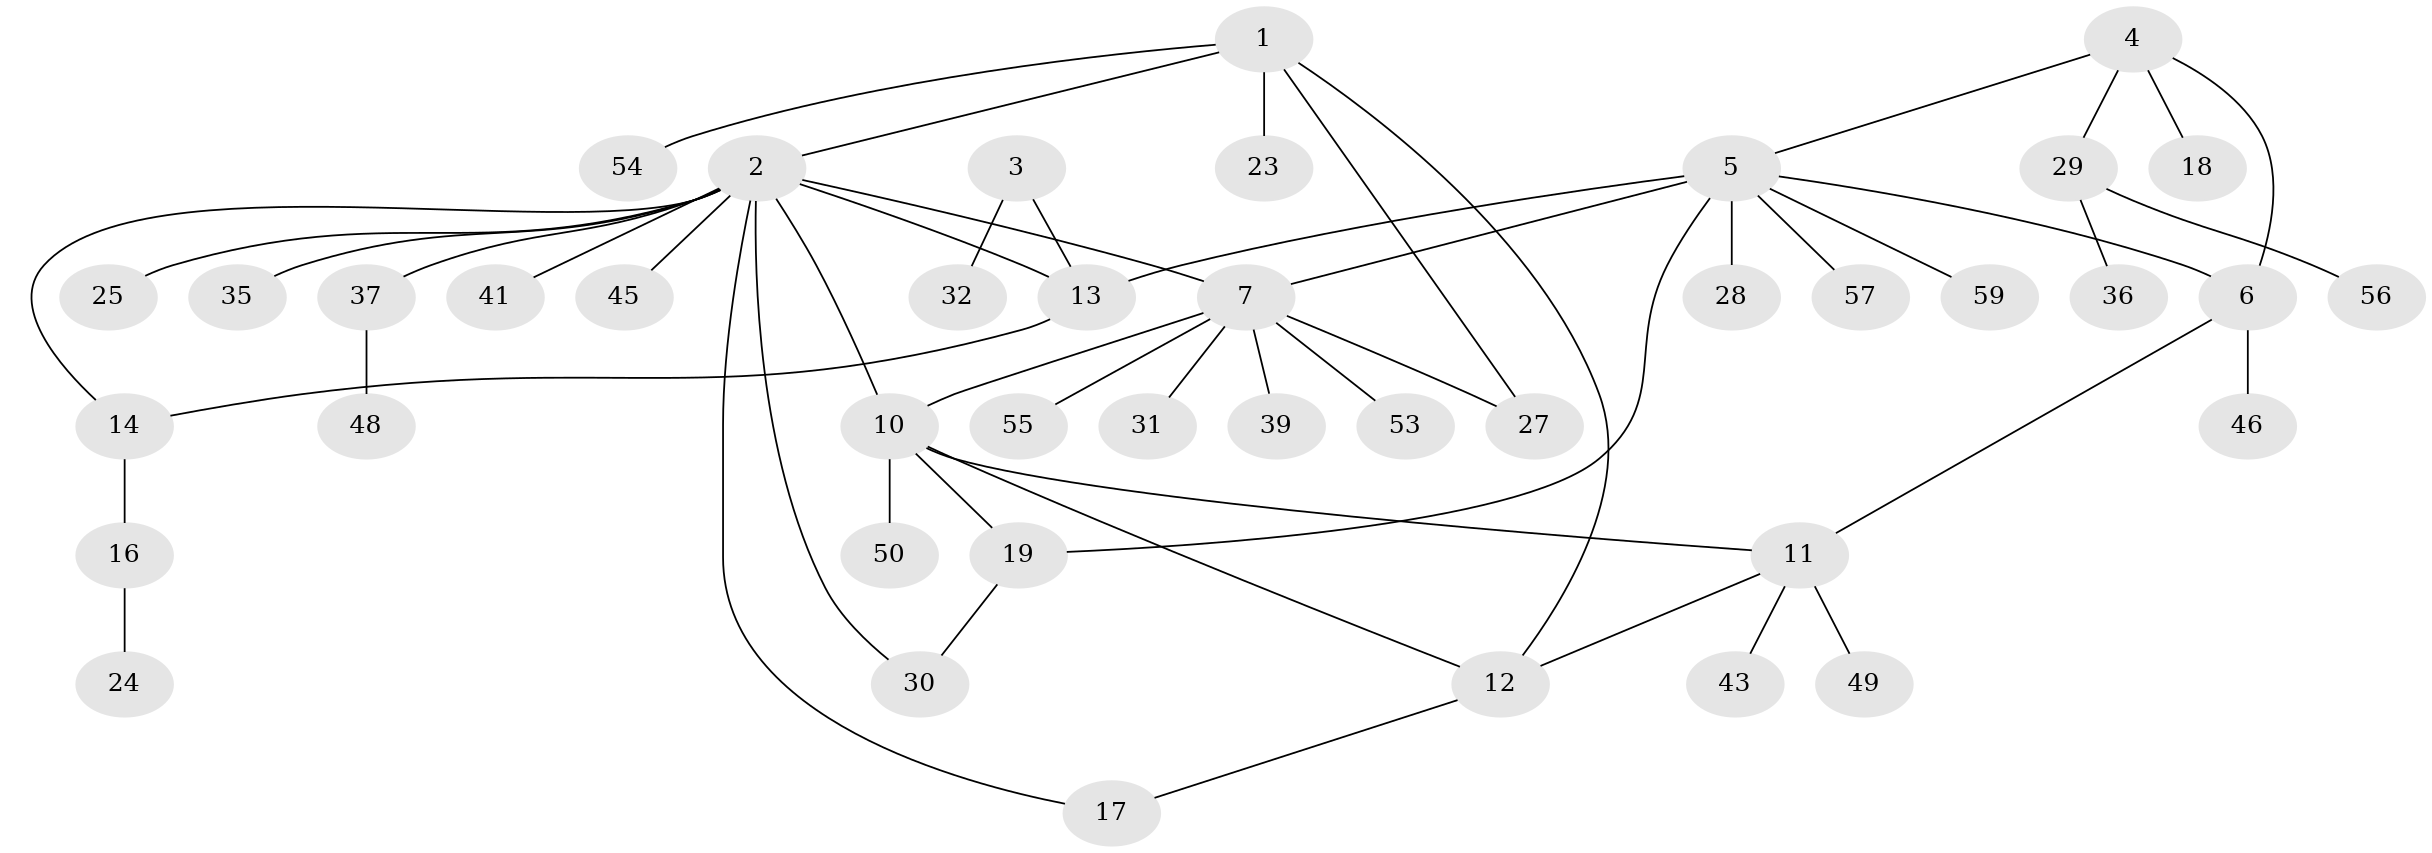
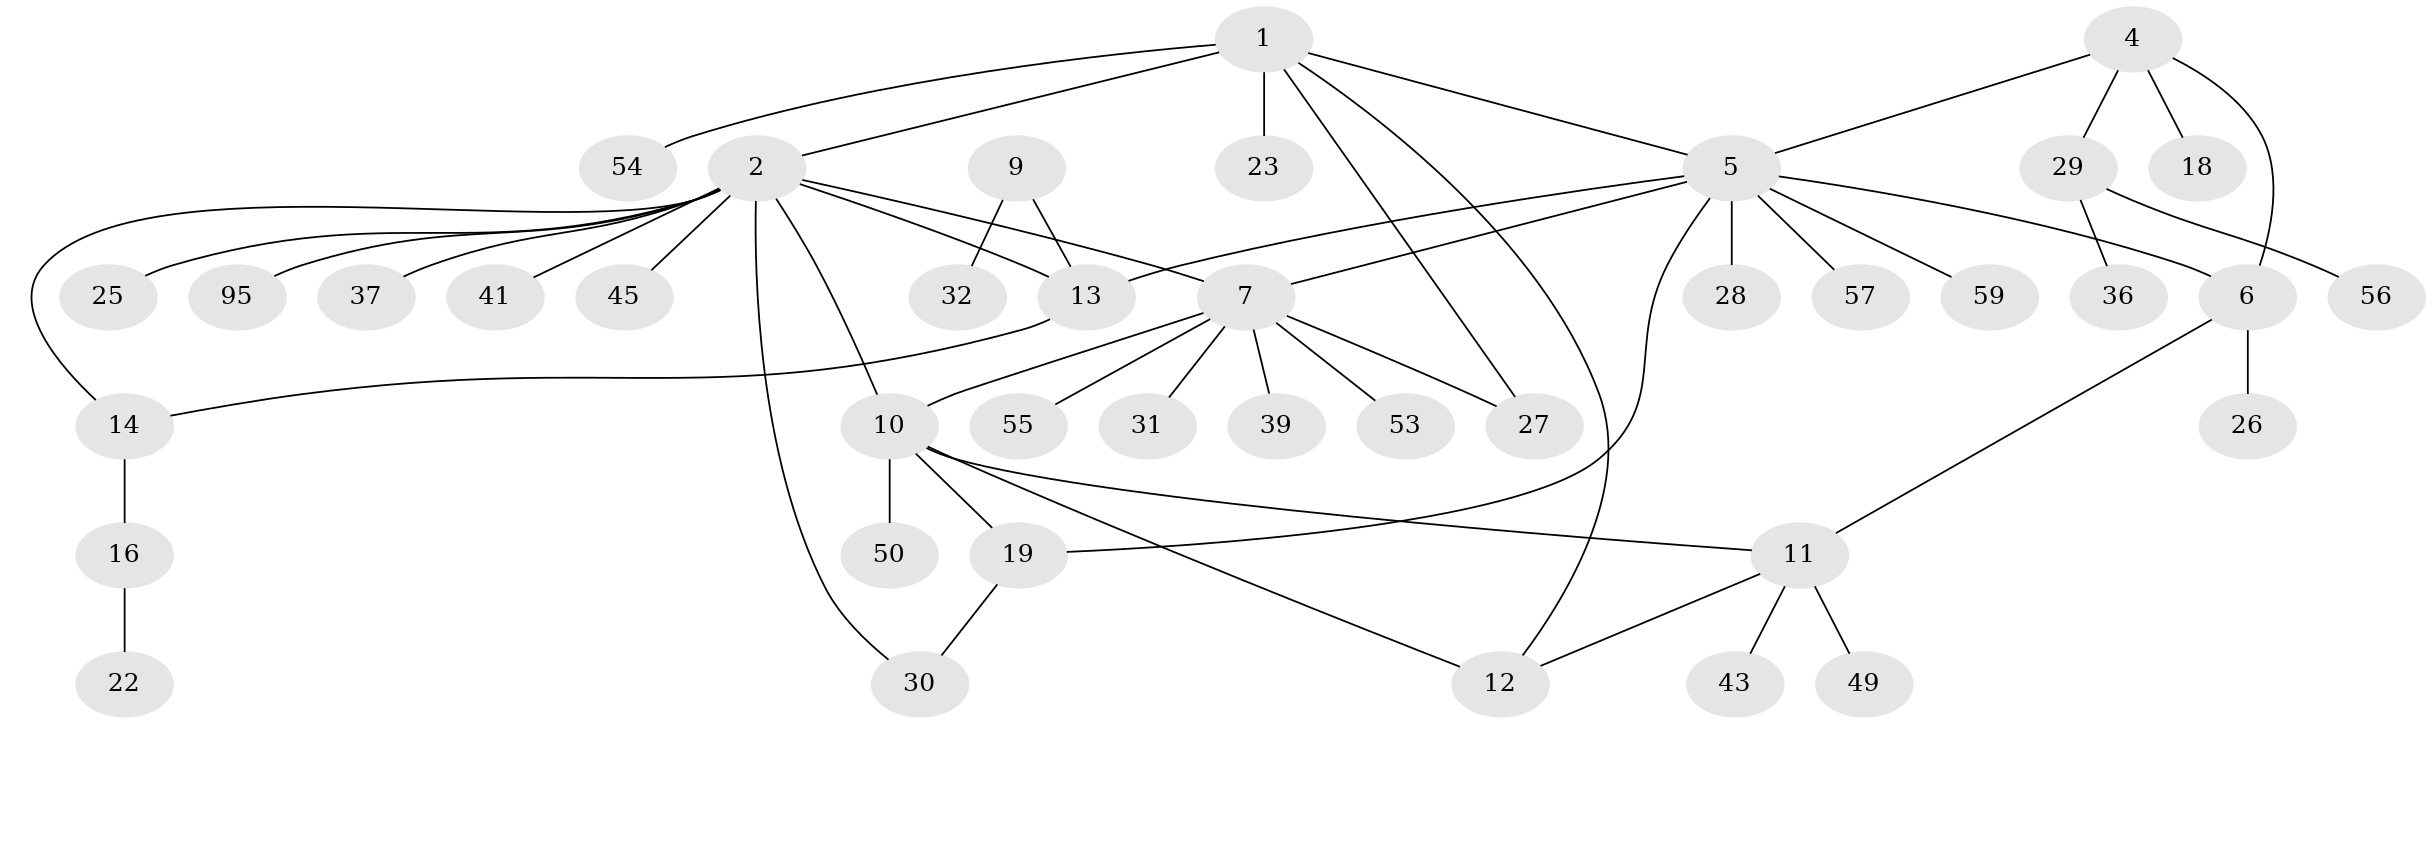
edge "1" -- "5": added
node "3": label "3" -> "9"
node "35": label "35" -> "95"
node "48": removed
node "46": label "46" -> "26"
node "24": label "24" -> "22"
node "17": removed
